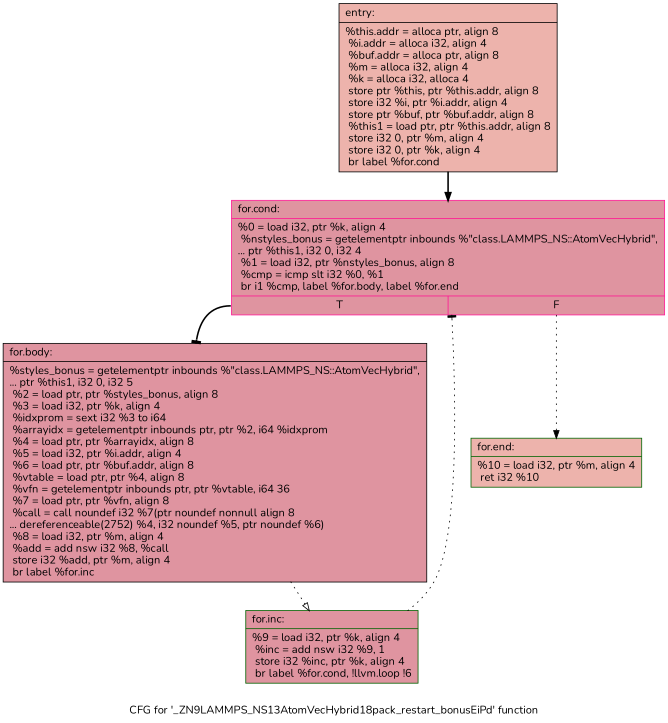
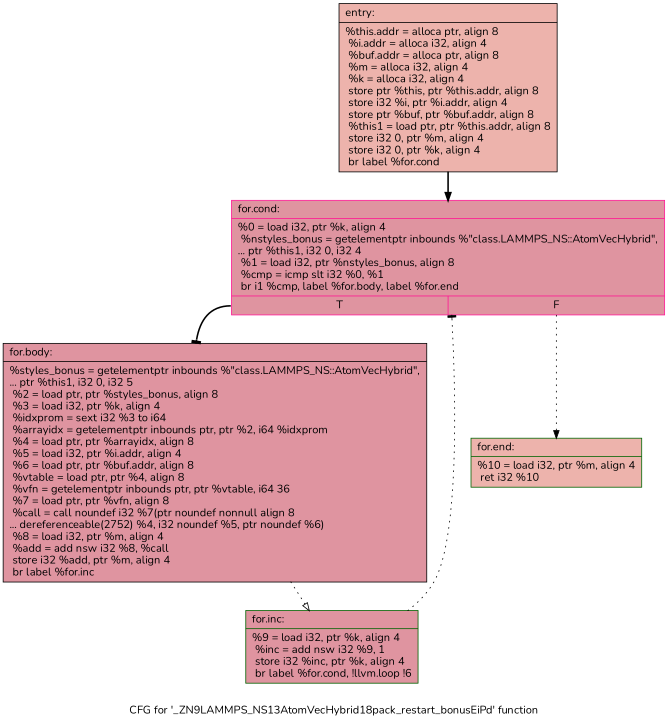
node "entry:": text "%k = alloca i32, alloca 4" -> "%k = alloca i32, align 4"
